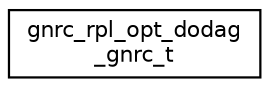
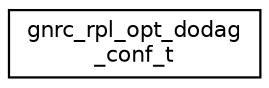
node "gnrc_rpl_opt_dodag _gnrc_t": label "gnrc_rpl_opt_dodag _gnrc_t" -> "gnrc_rpl_opt_dodag _conf_t"
